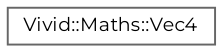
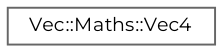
node "Vivid::Maths::Vec4": label "Vivid::Maths::Vec4" -> "Vec::Maths::Vec4"
